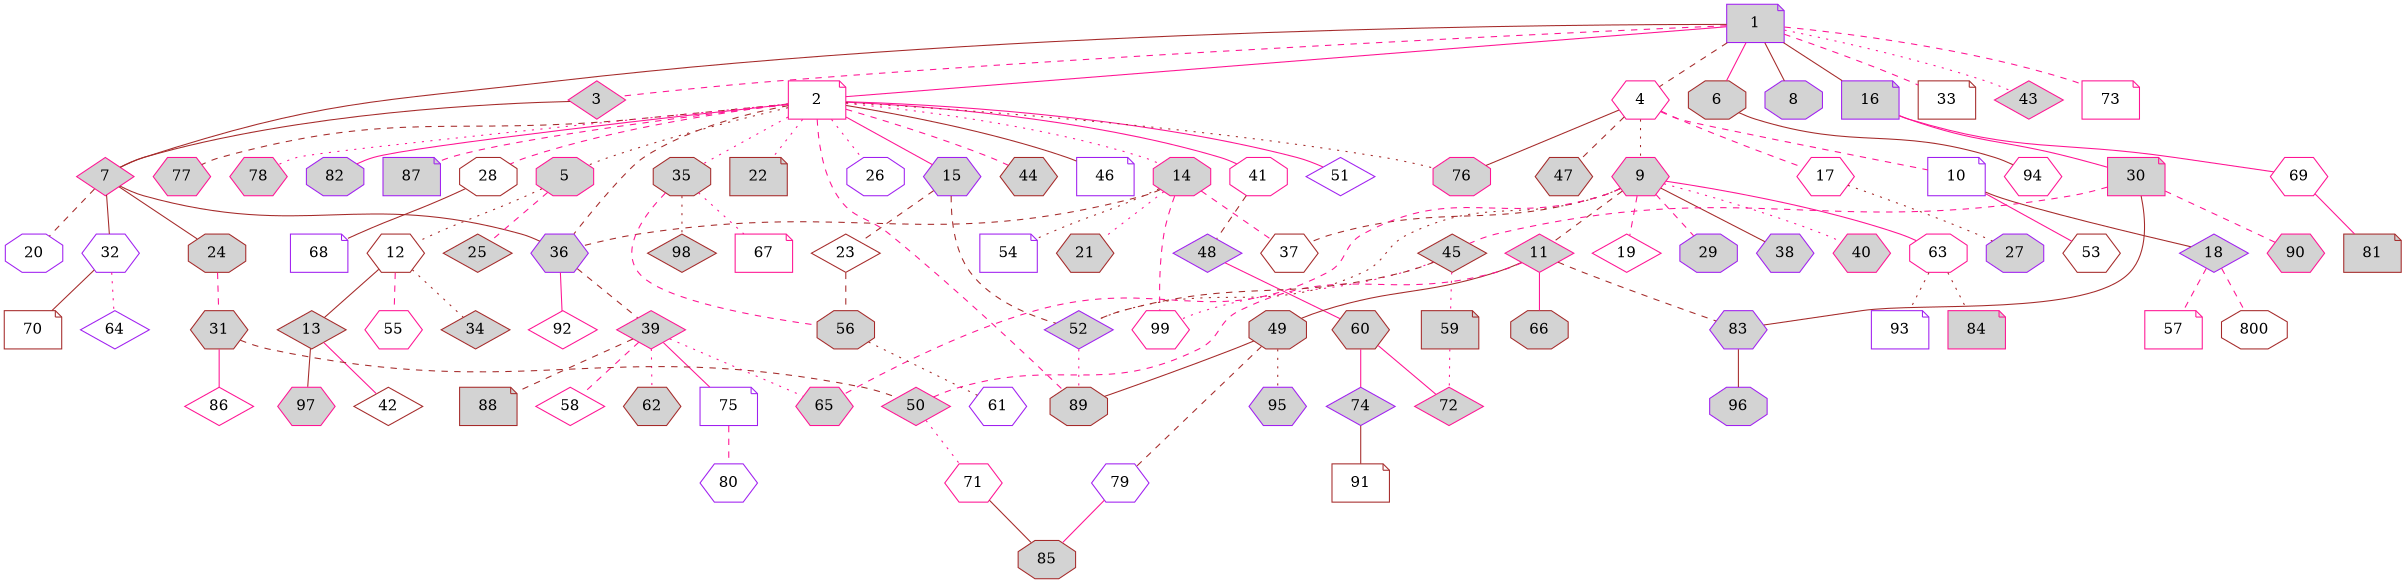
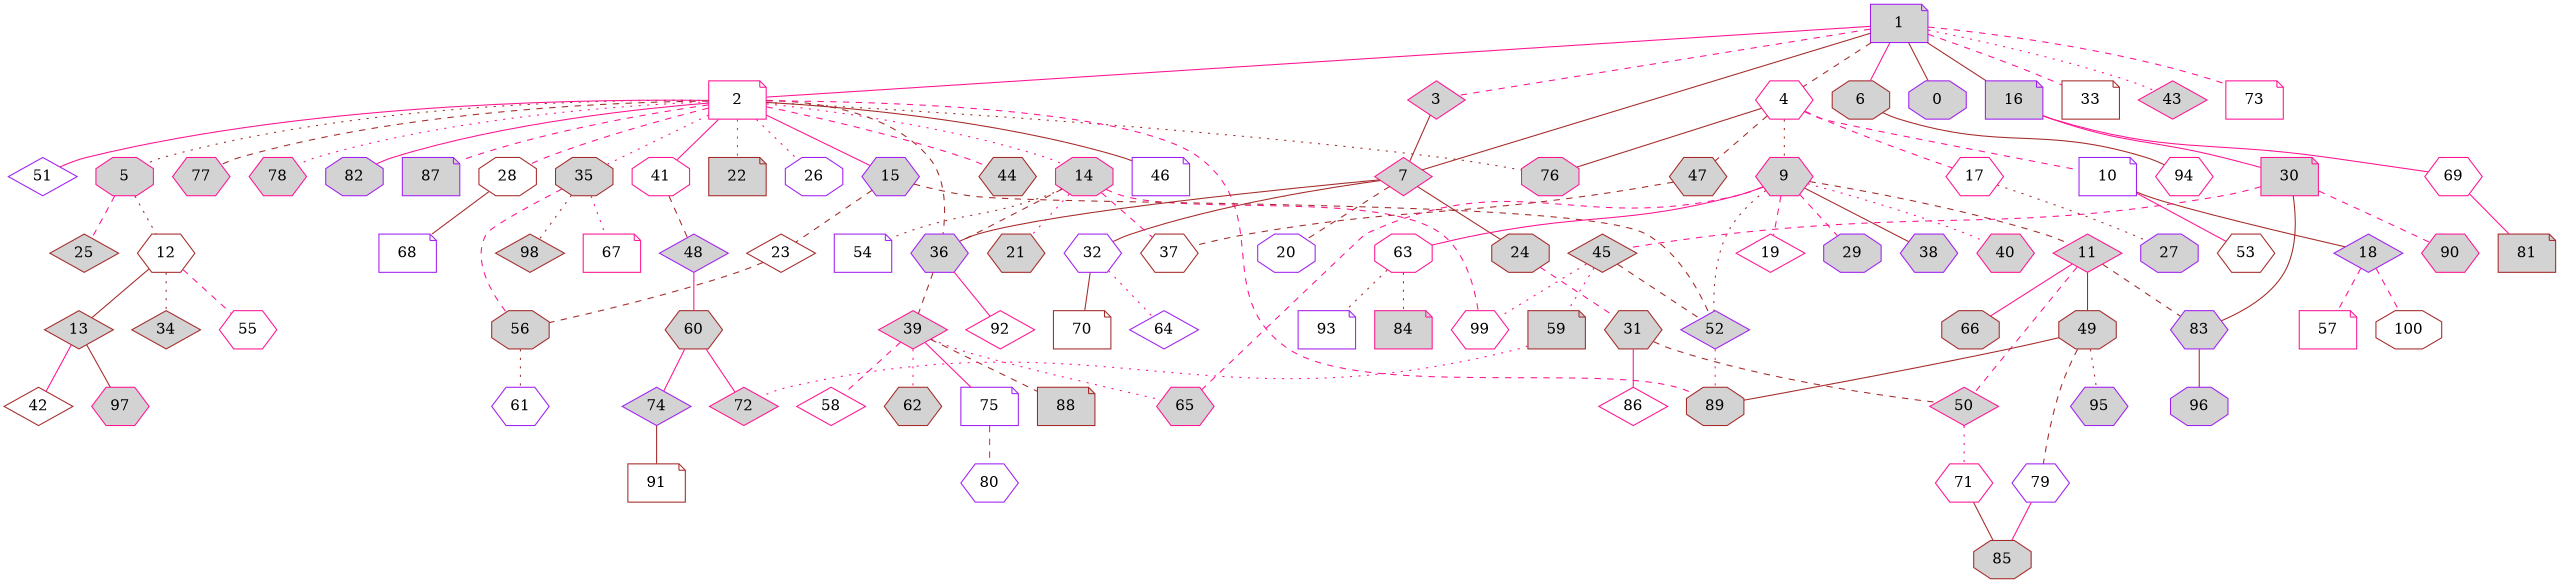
node "8": label "8" -> "0"
edge "9" -- "37": now "47" -- "37"
node "800": label "800" -> "100"
